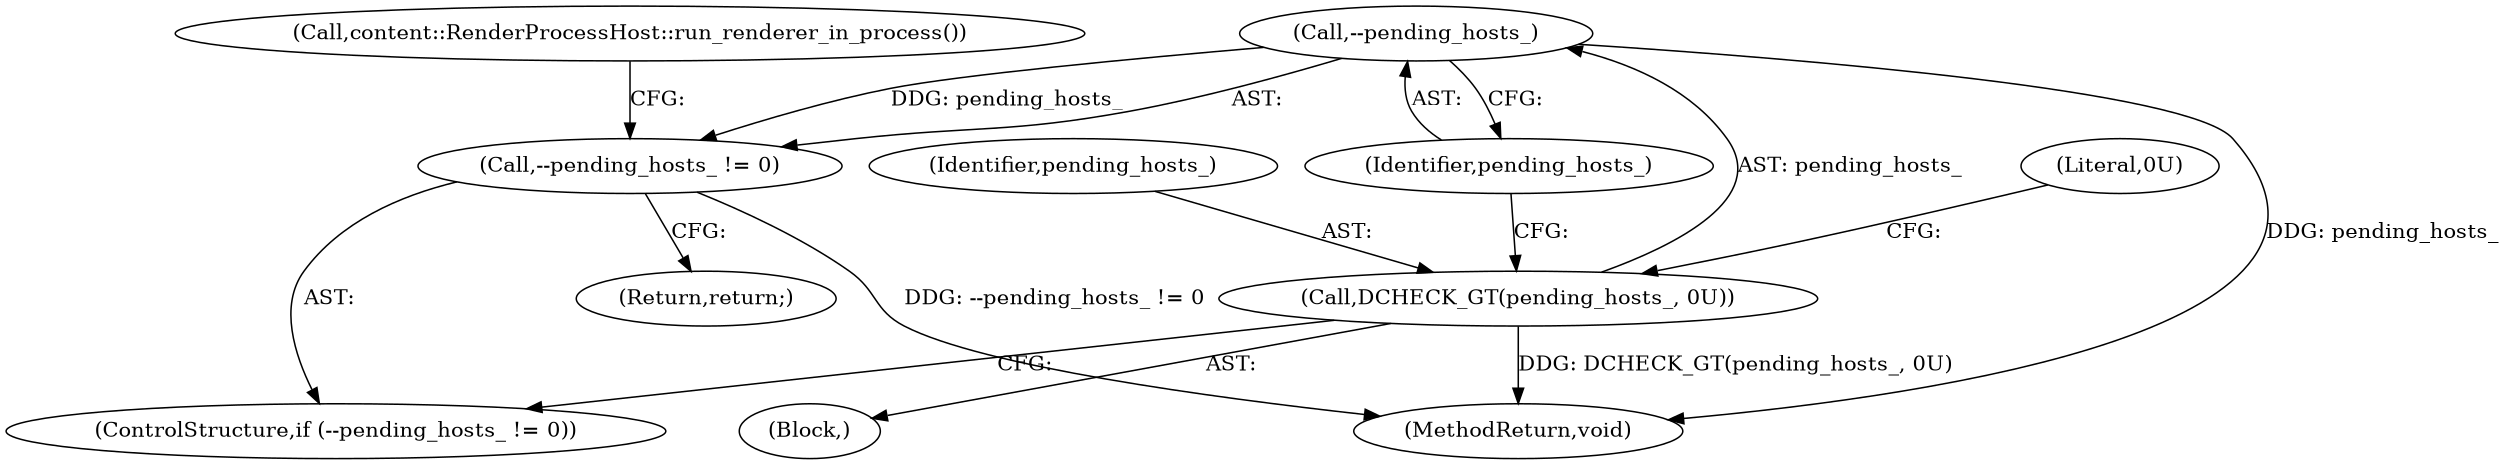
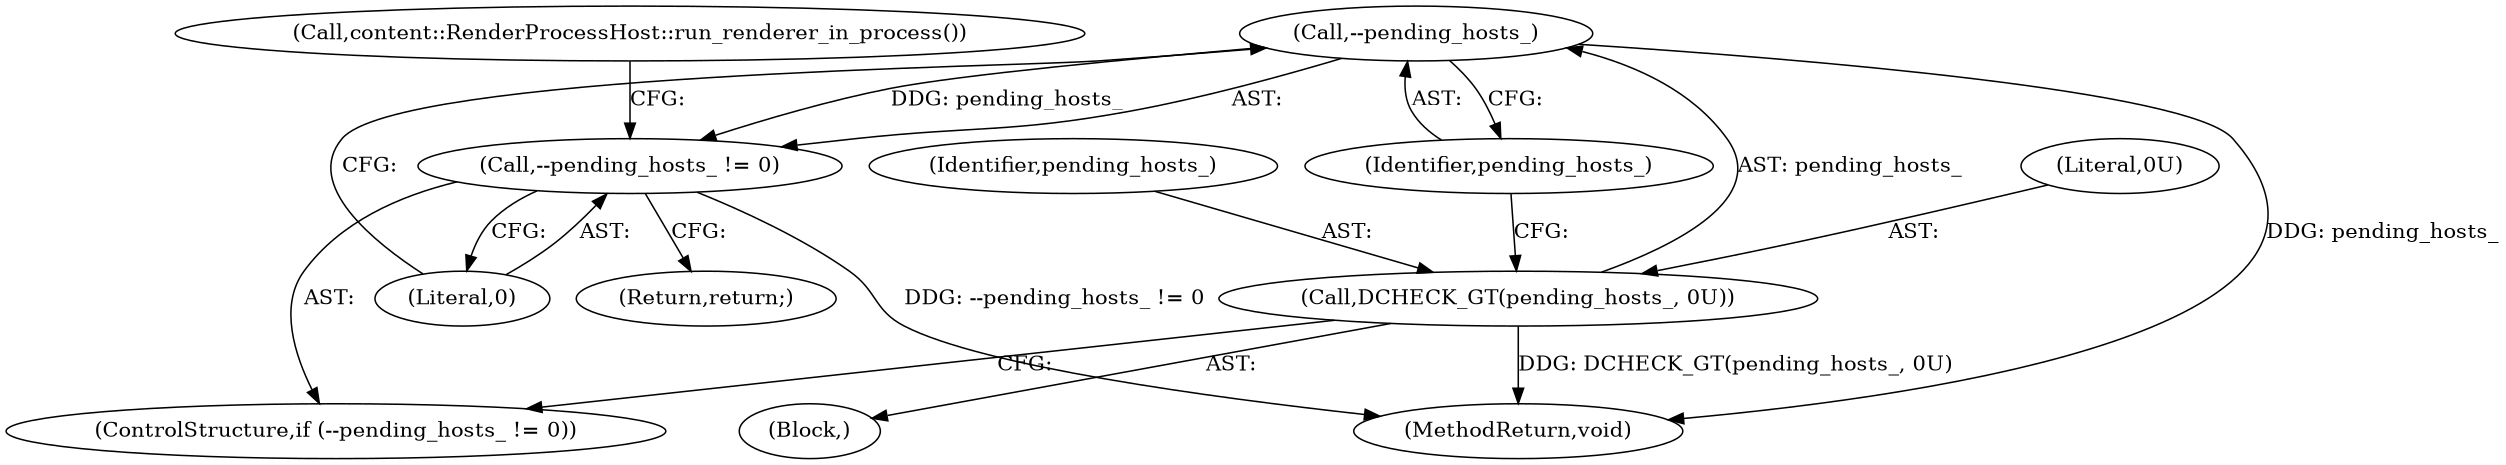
edge "(Literal,0U)" -> "(Call,DCHECK_GT(pending_hosts_, 0U))": label "CFG: " -> "AST: "
node "(Literal,0)": added
